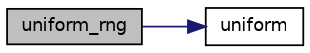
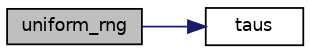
node "uniform": label "uniform" -> "taus"
